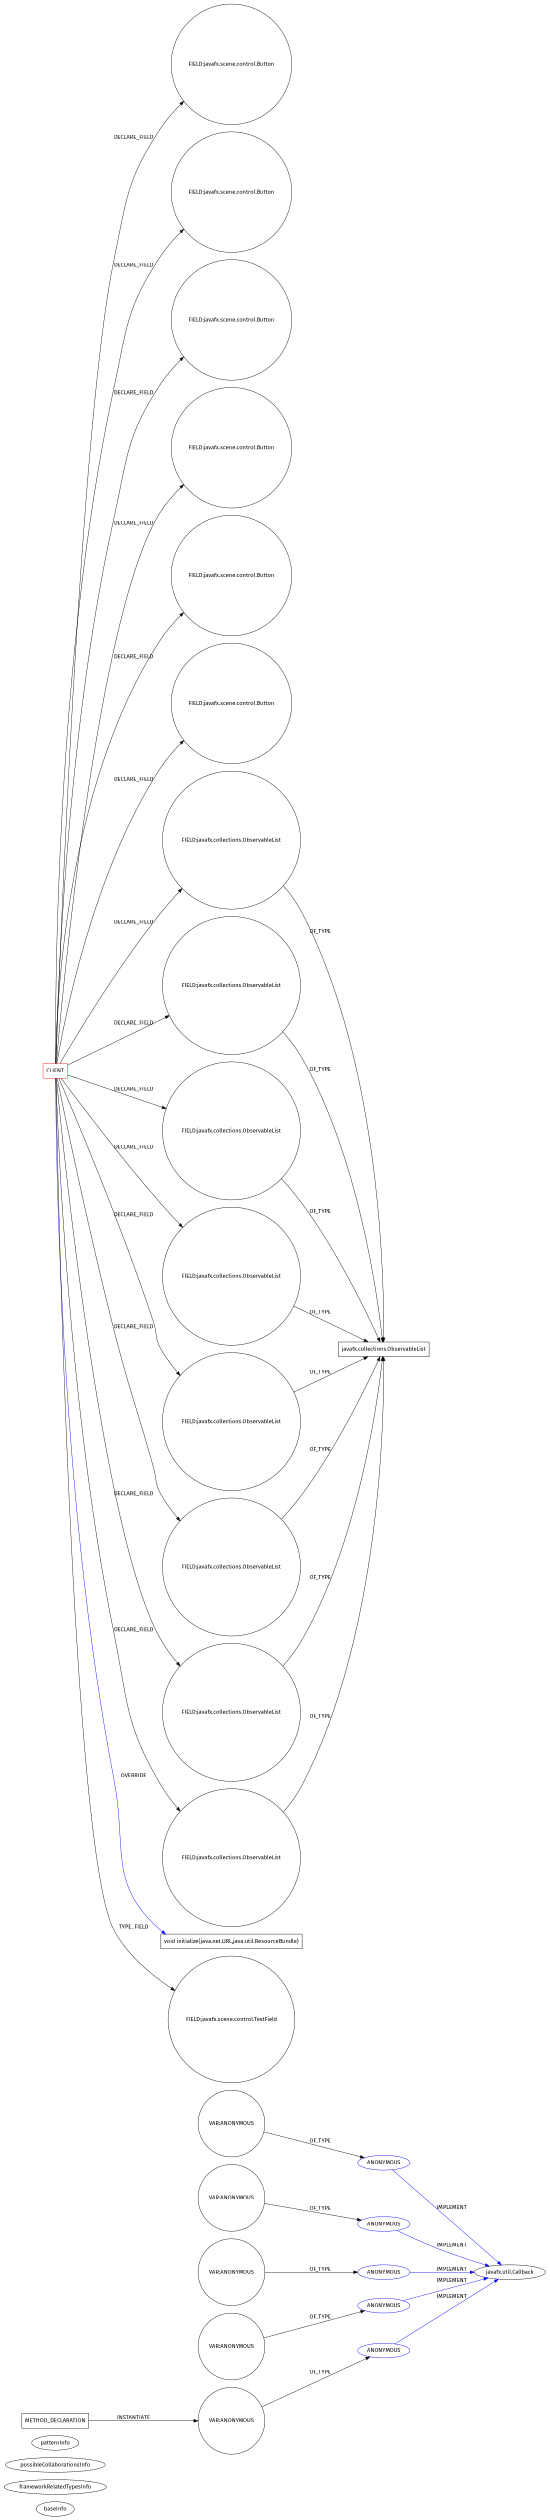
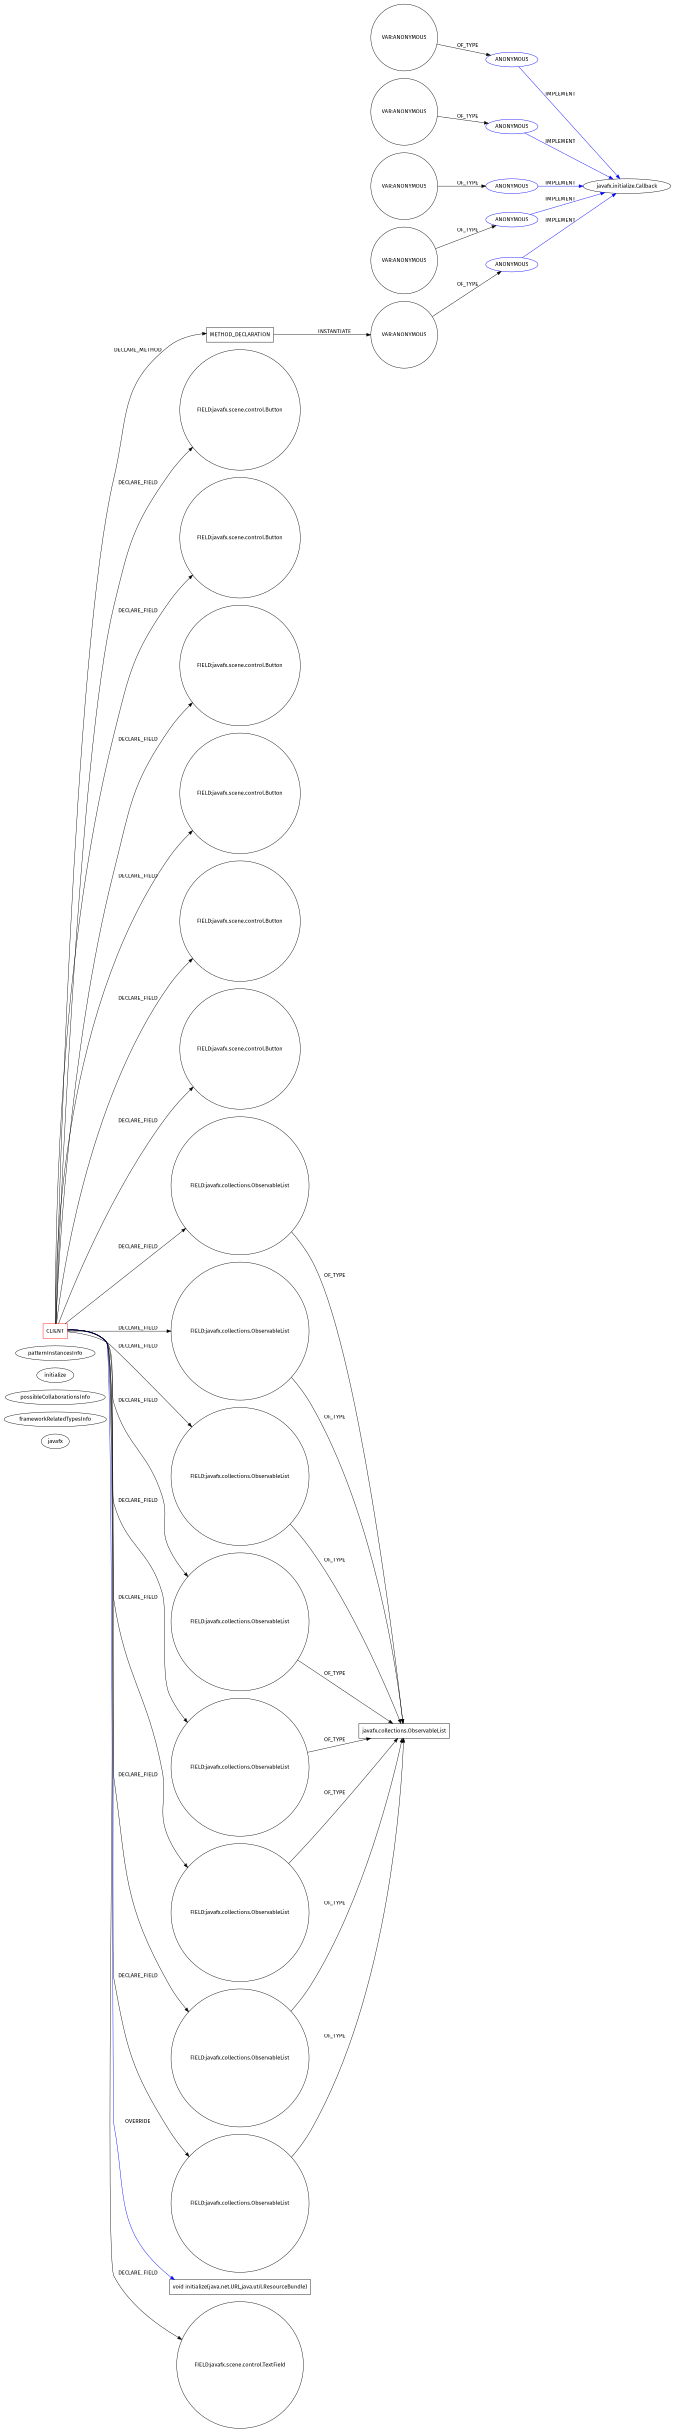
edge "CLIENT" -> "METHOD_DECLARATION": added, label "DECLARE_METHOD"
node "patternInstancesInfo": added
edge "CLIENT" -> "FIELD:javafx.scene.control.TextField": label "TYPE_FIELD" -> "DECLARE_FIELD"
node "javafx.util.Callback": label "javafx.util.Callback" -> "javafx.initialize.Callback"
node "patternInfo": label "patternInfo" -> "initialize"
node "baseInfo": label "baseInfo" -> "javafx"
